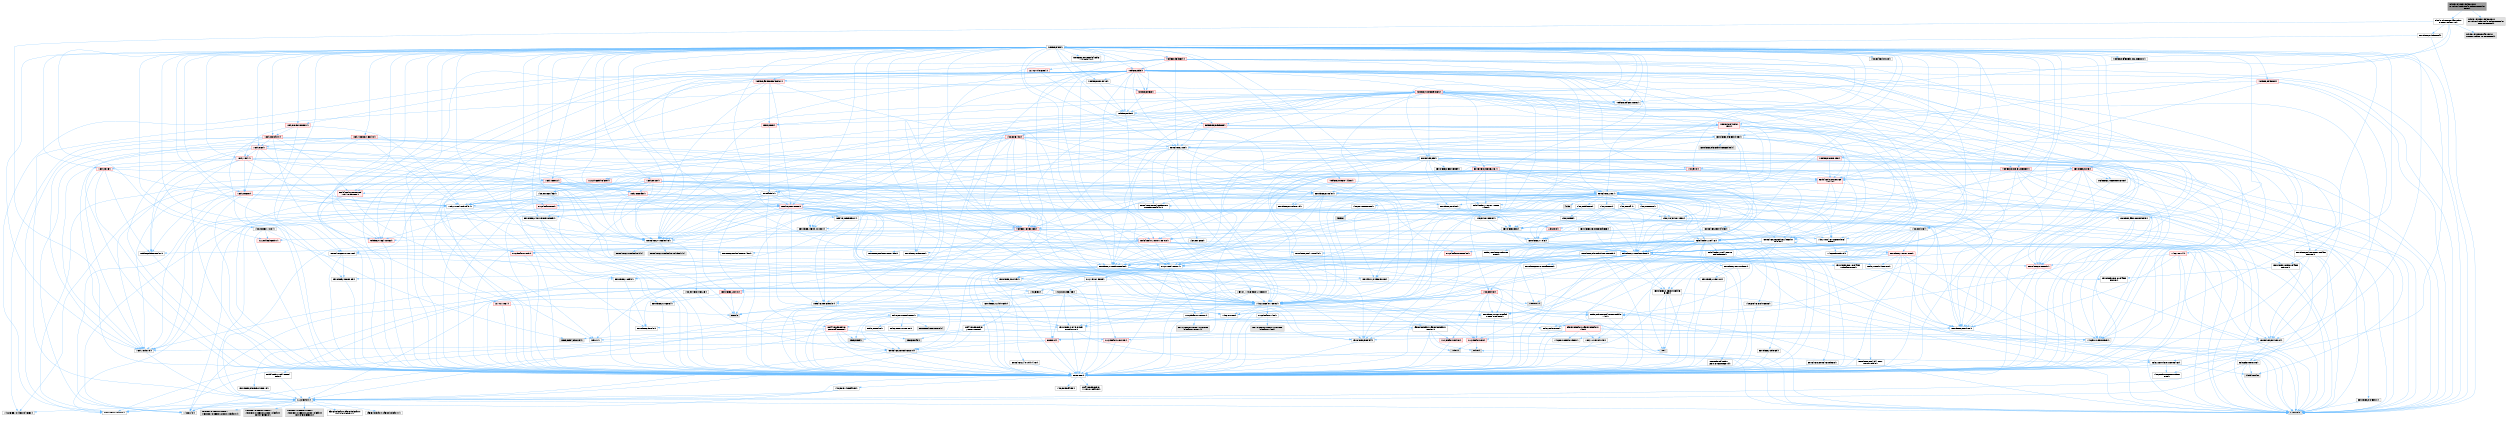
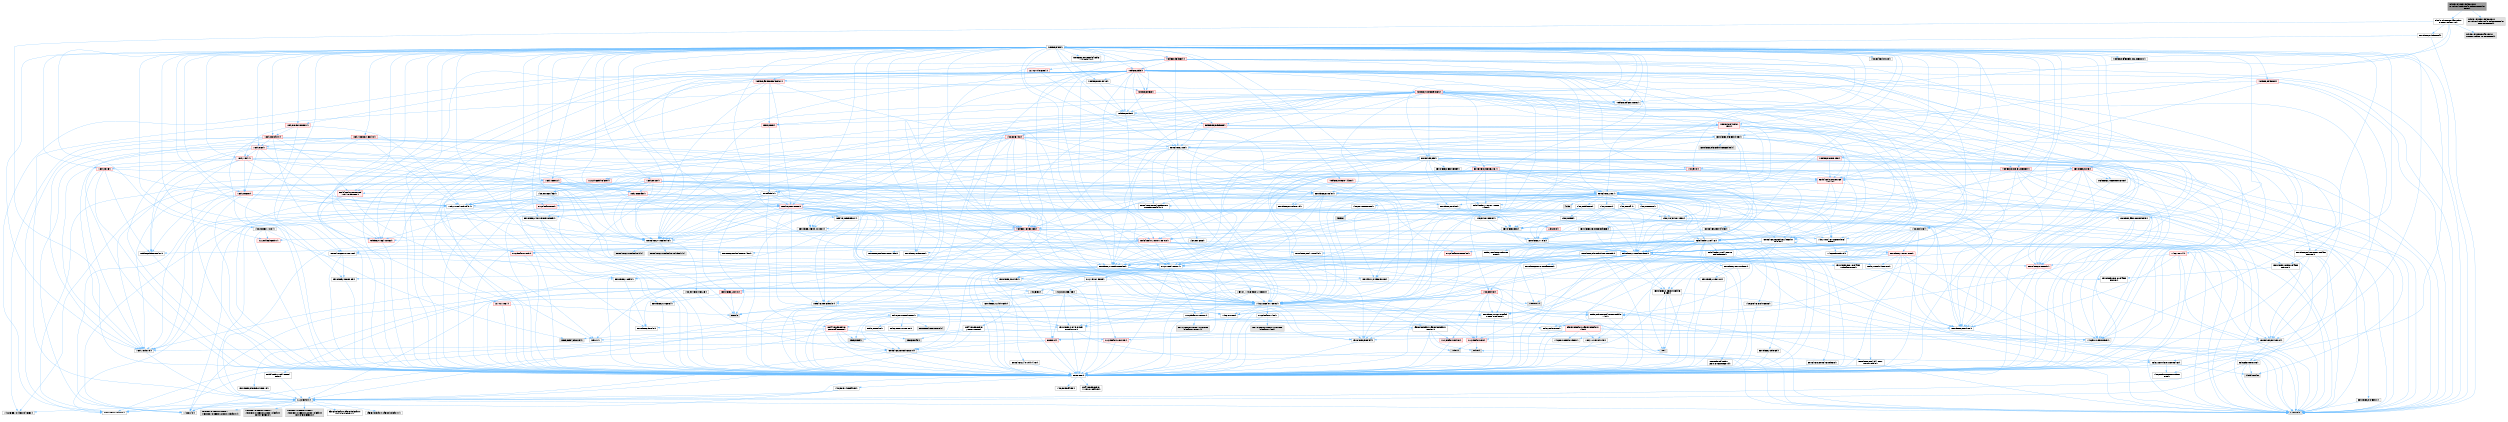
edge "Algo/Impl/BinaryHeap.h" -> "Algo/Sort.h": now "Algo/Impl/BinaryHeap.h" -> "Templates/ReversePredicate.h"
